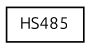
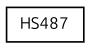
node "HS485": label "HS485" -> "HS487"
